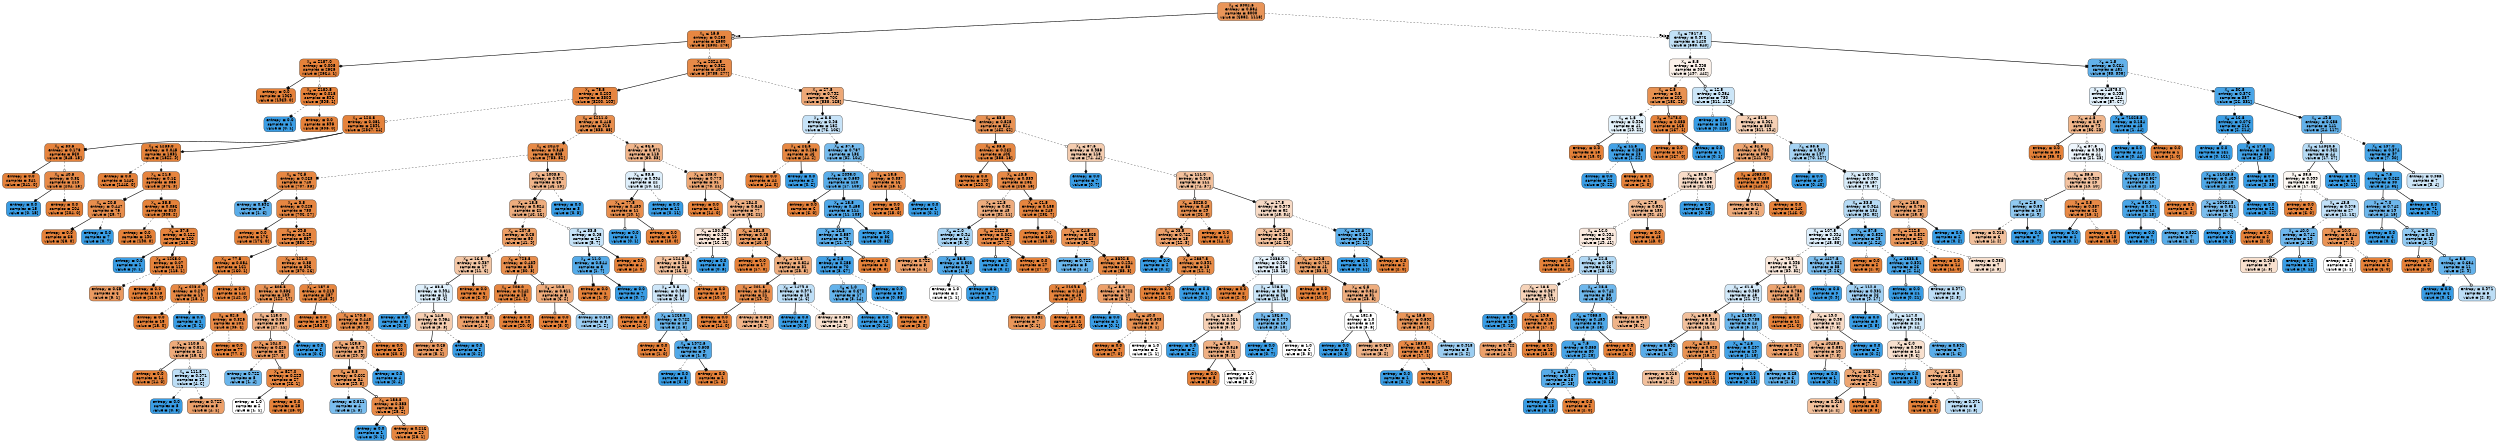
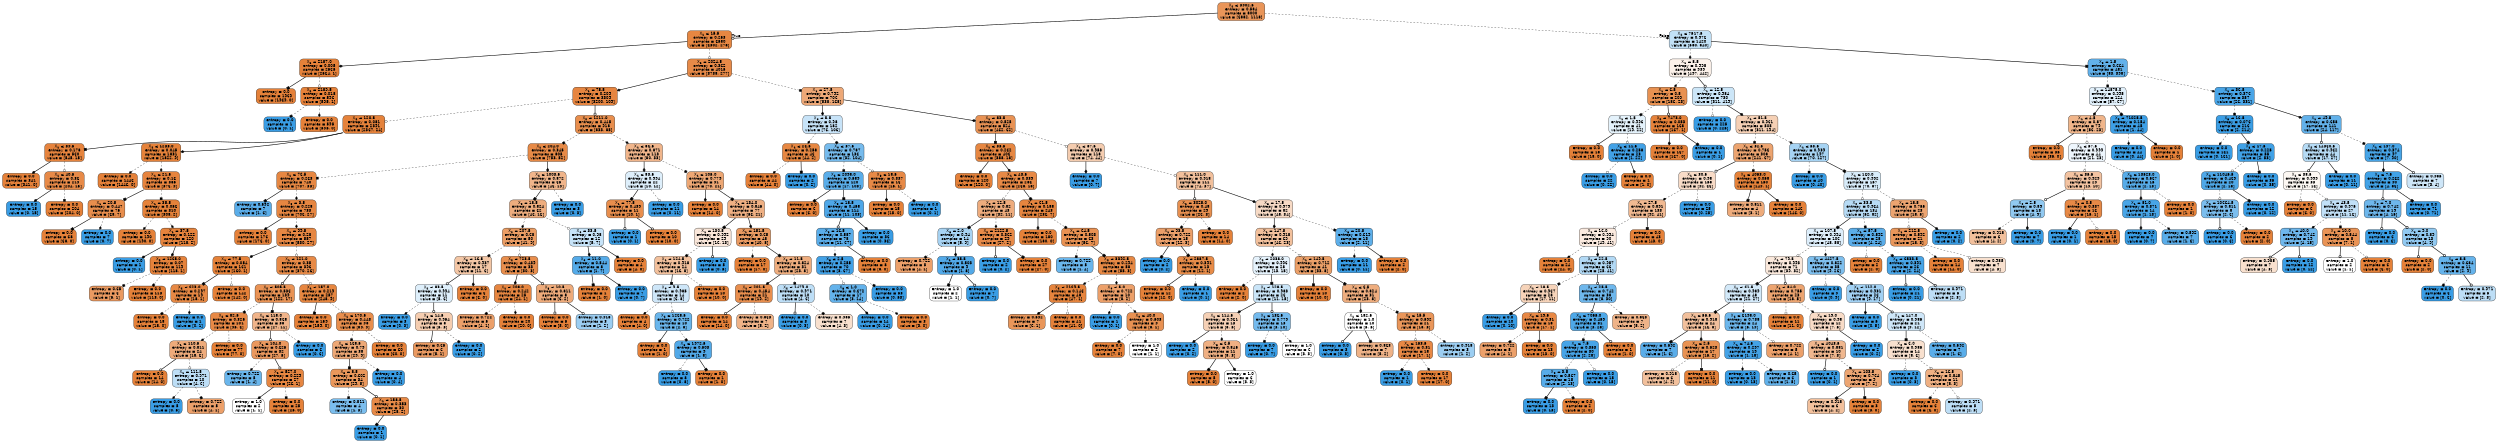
node "entropy = 0.216": removed
